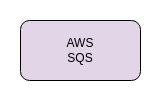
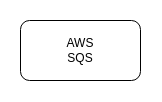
node "AWS SQS": fillcolor #e1d5e7 -> #ffffff
